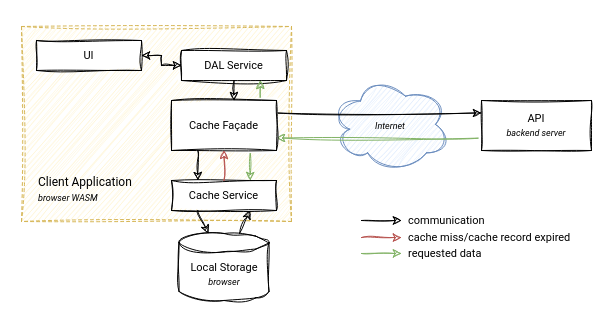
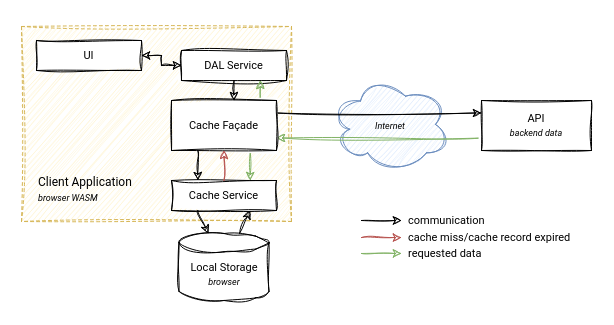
node "API backend server": label "API backend server" -> "API backend data"
